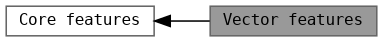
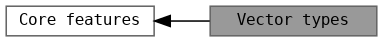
node "Vector features": label "Vector features" -> "Vector types"
